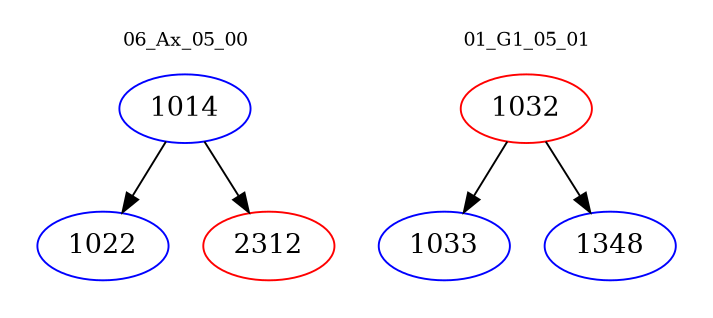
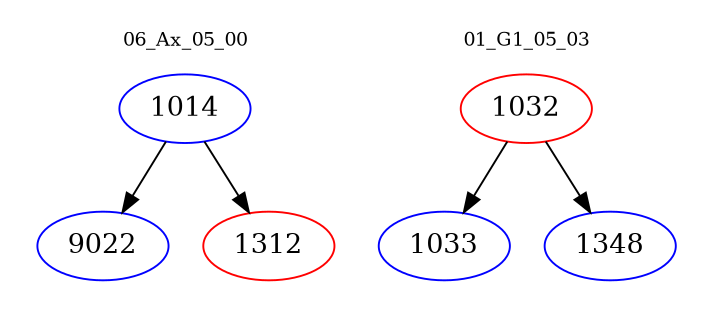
cluster "01_G1_05_01": label "01_G1_05_01" -> "01_G1_05_03"
node "1022": label "1022" -> "9022"
node "2312": label "2312" -> "1312"
